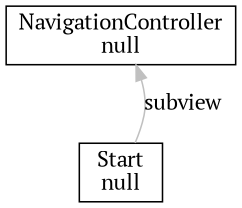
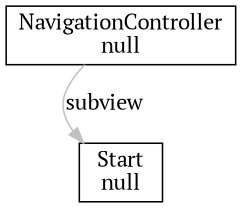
edge "Start" -> "NavigationController": reversed
